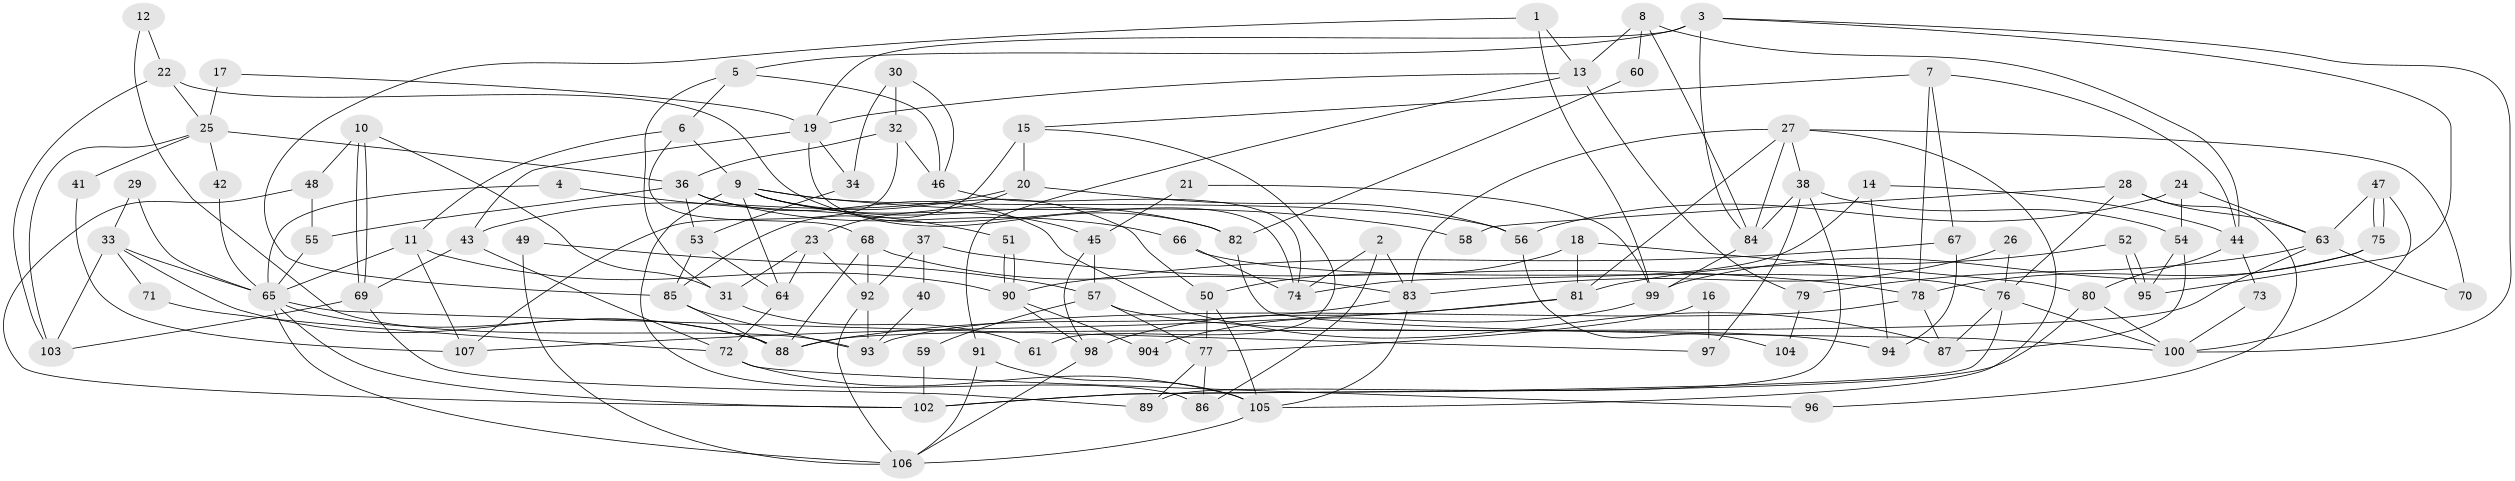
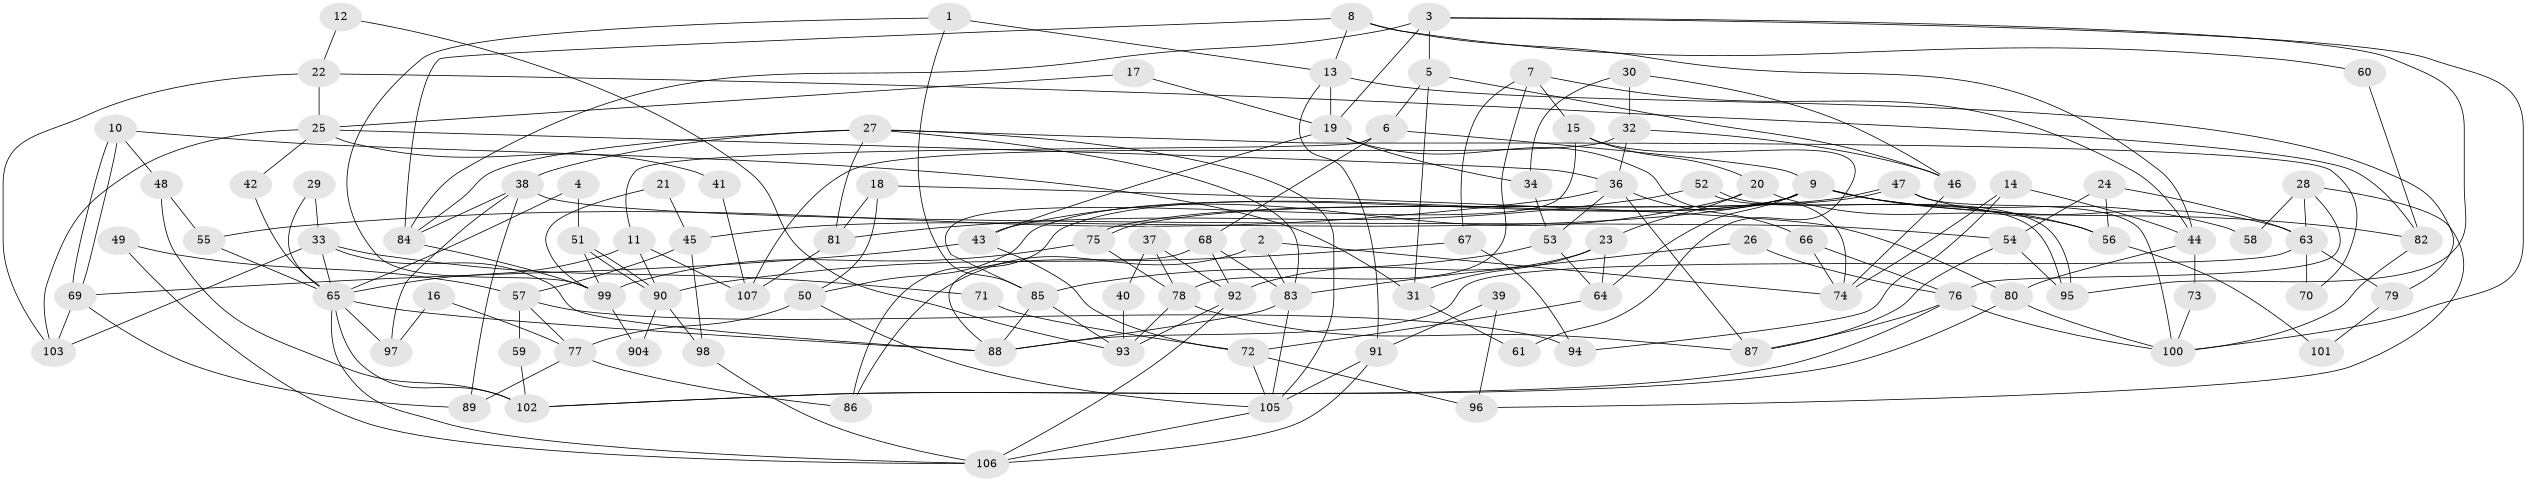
edge "51" -- "99": added
node "39": added
edge "81" -- "98": removed
node "104": label "104" -> "101"
